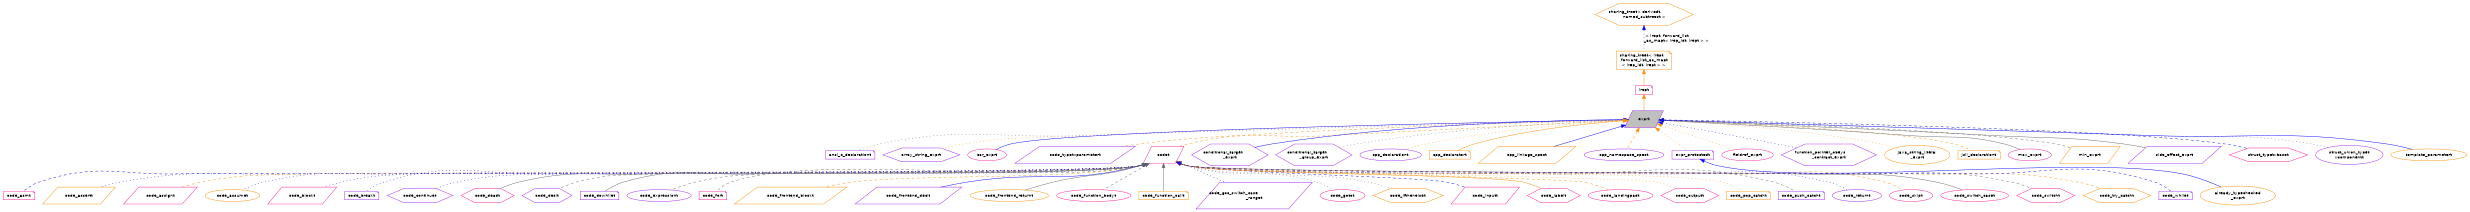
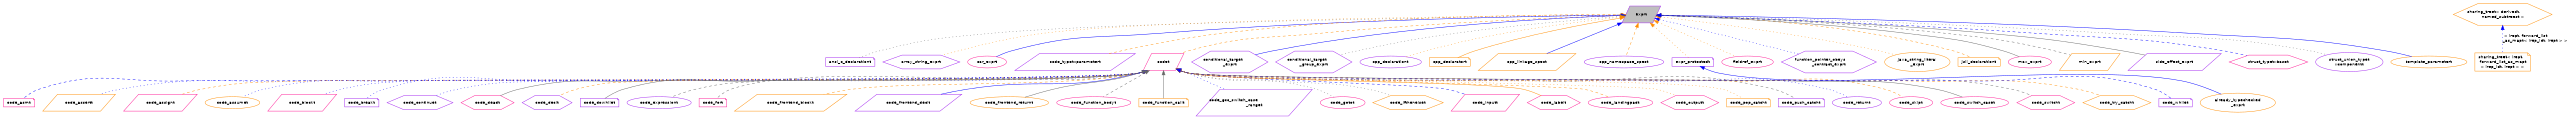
node "irept": removed
edge "code_declt" -> "codet": color gray40 -> darkorange
